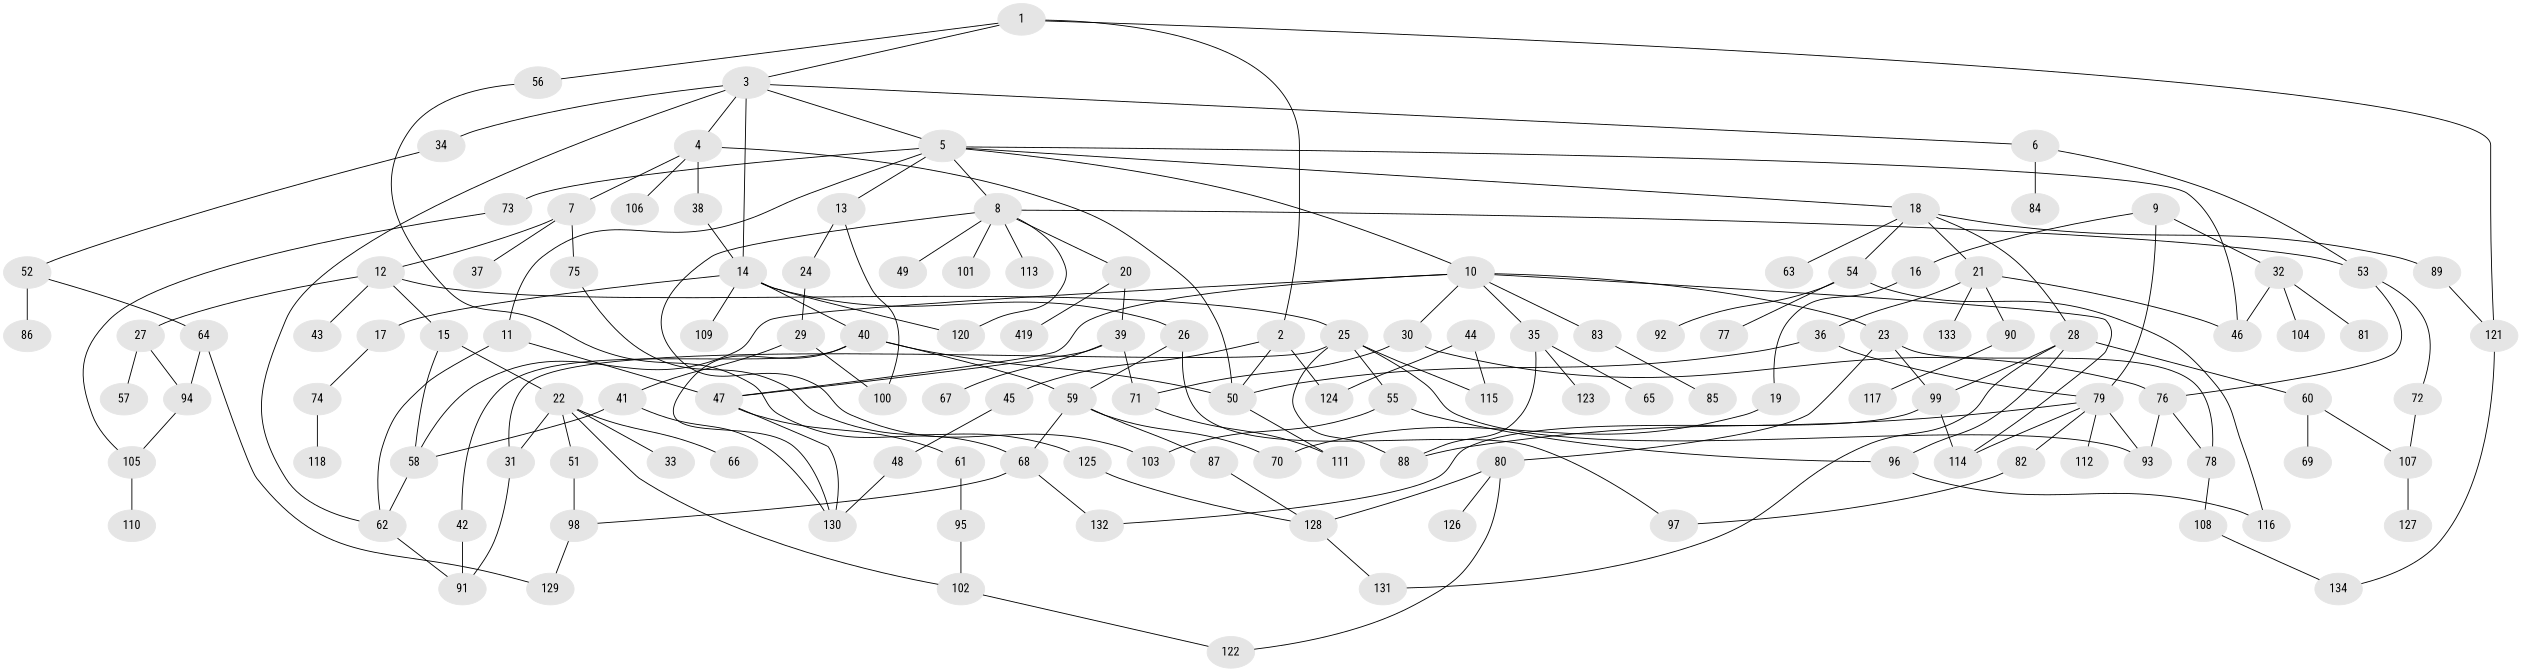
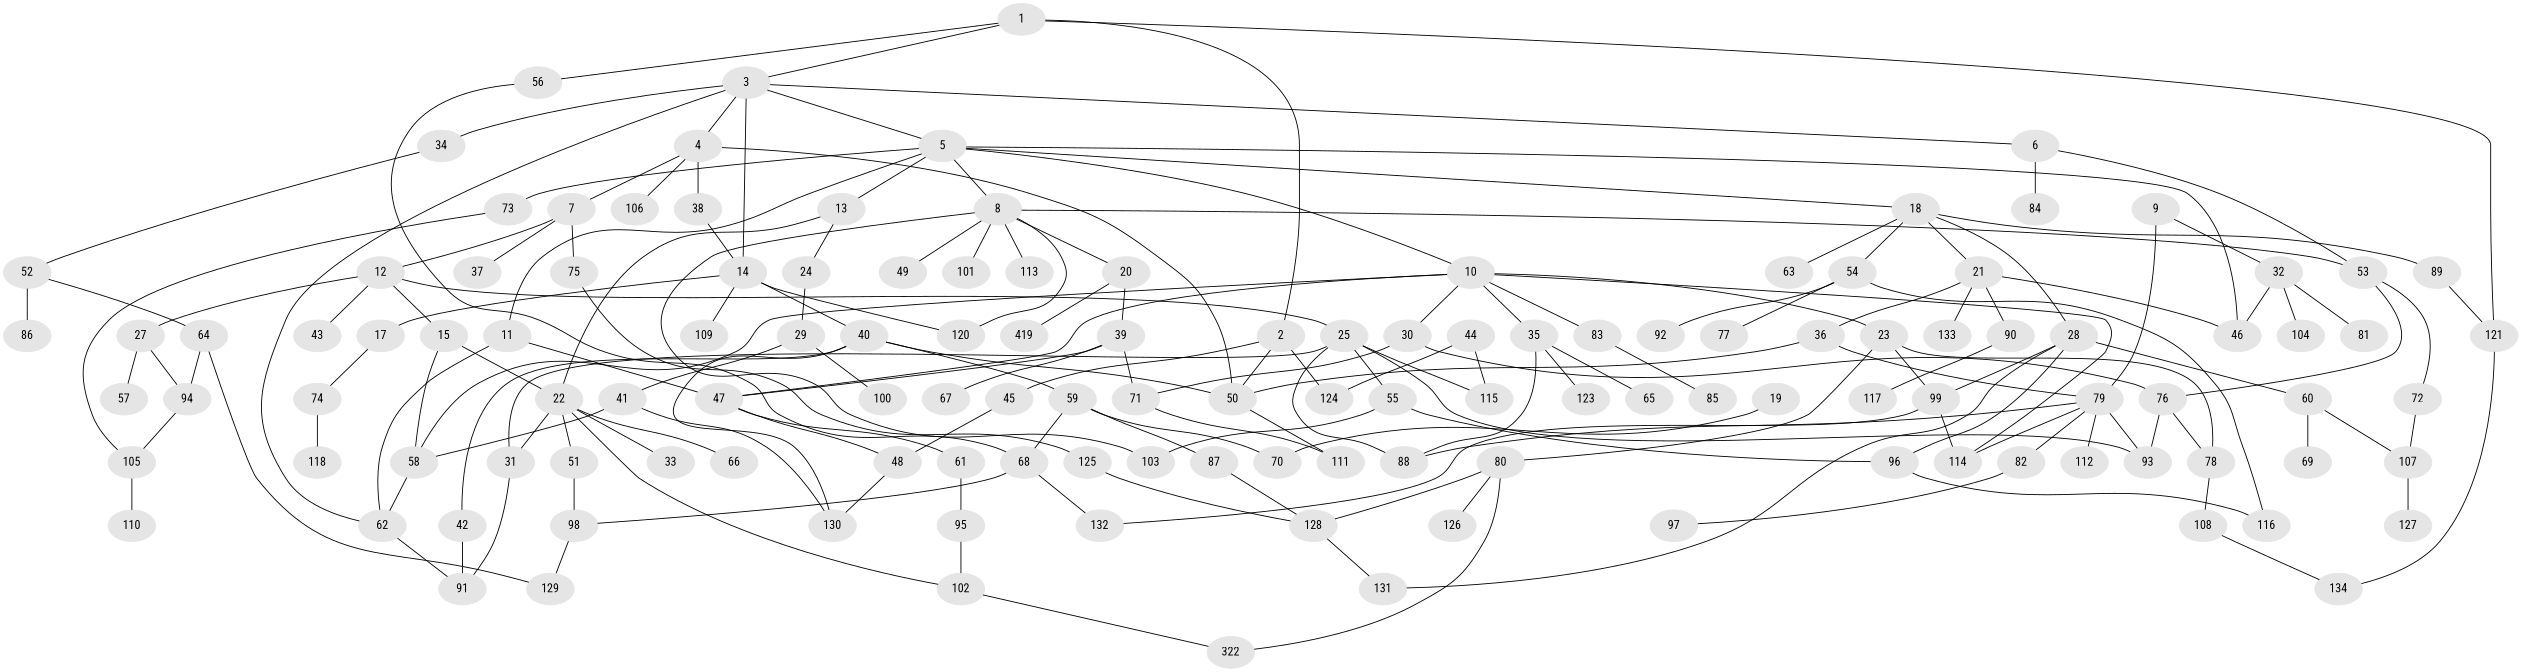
node "16": removed
edge "13" -- "100": now "13" -- "22"
node "26": removed
edge "47" -- "130": now "47" -- "48"
node "122": label "122" -> "322"
